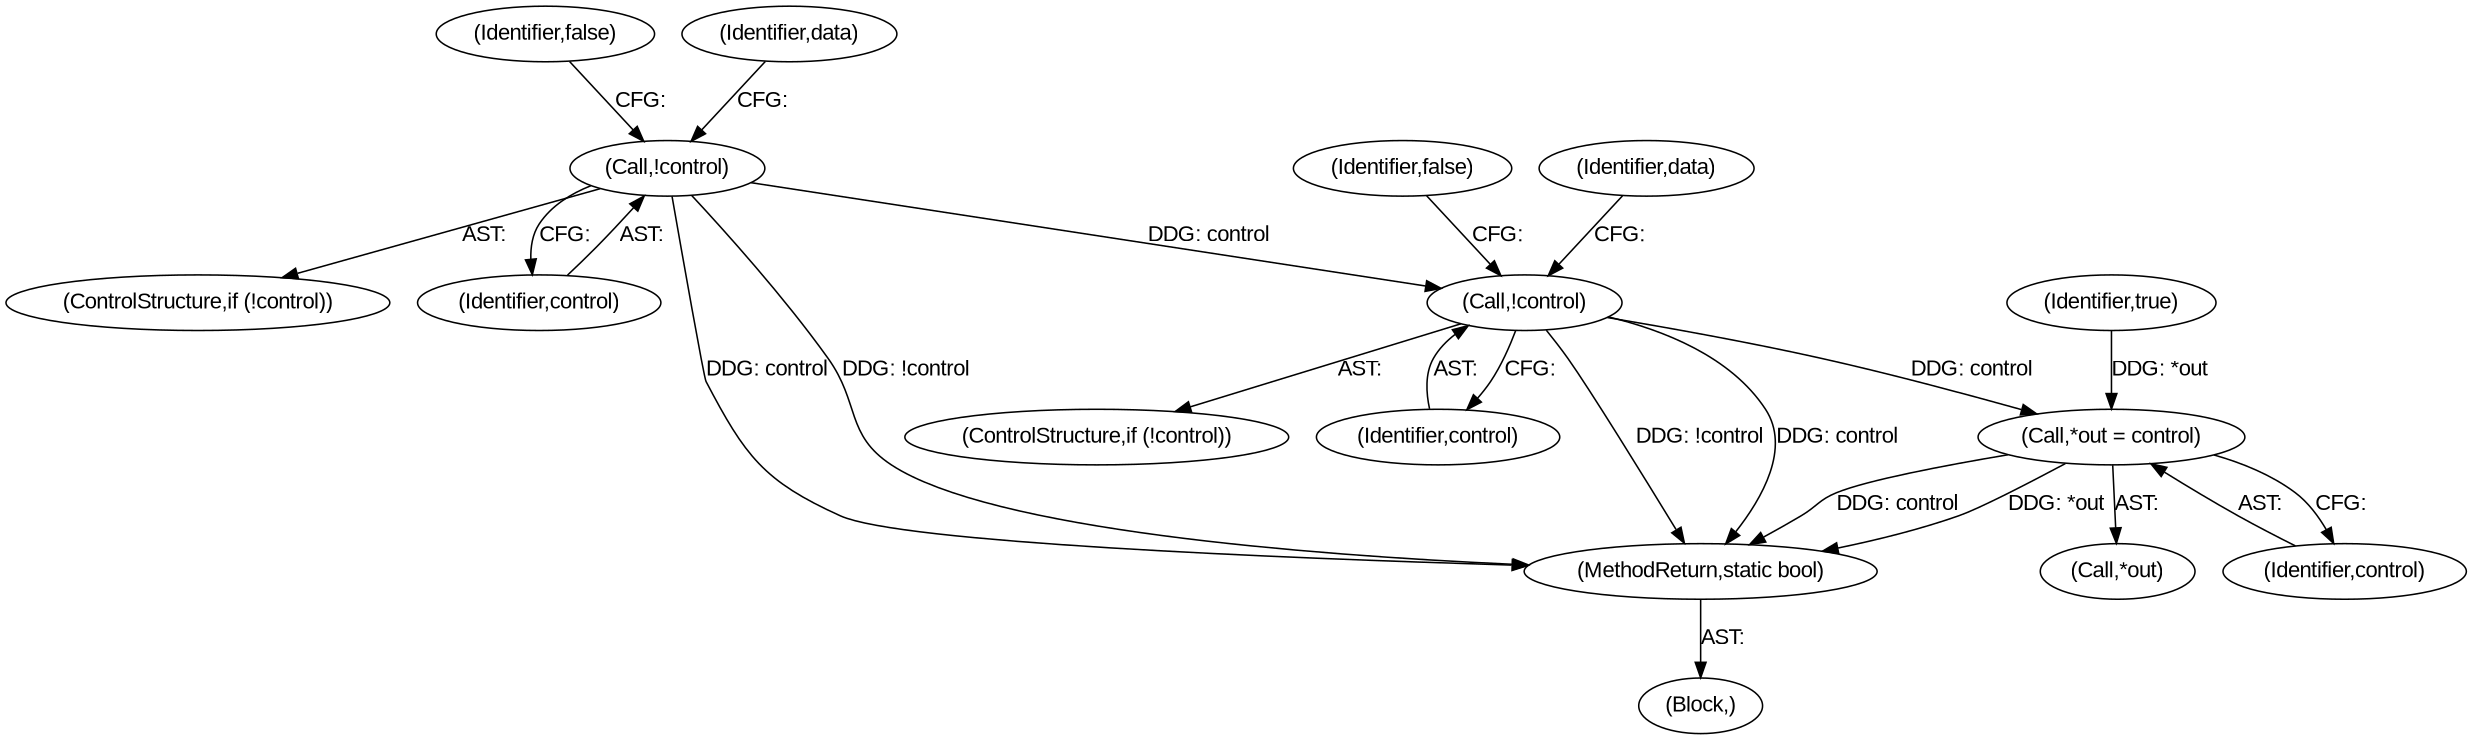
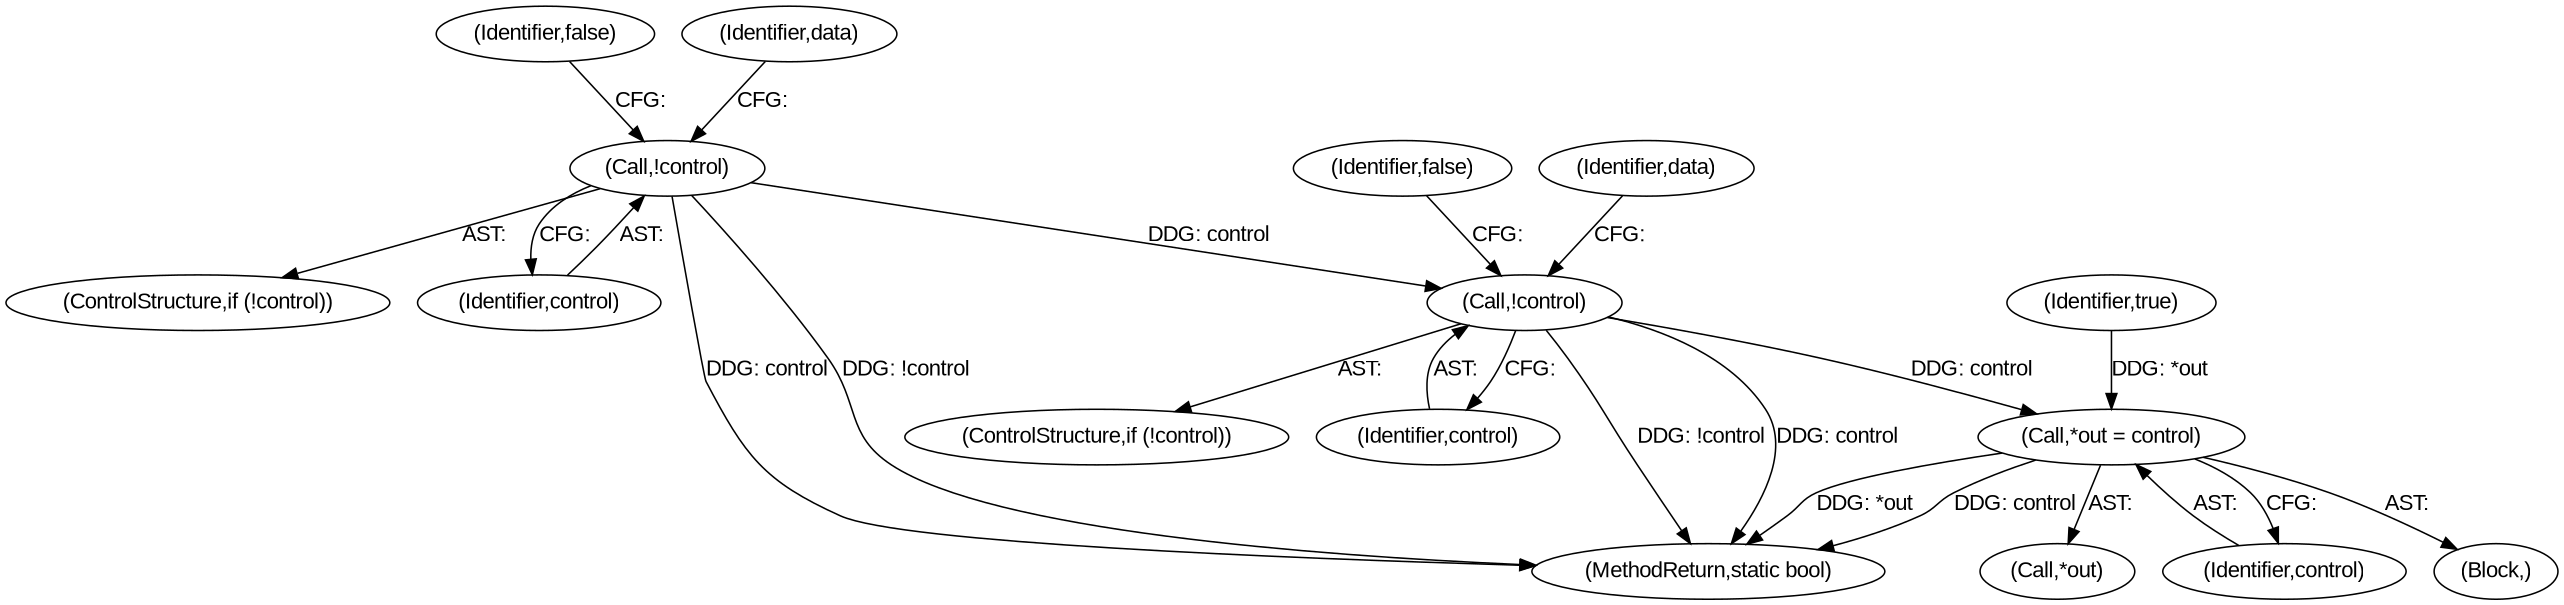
edge "(MethodReturn,static bool)" -> "(Block,)": now "(Call,*out = control)" -> "(Block,)"
